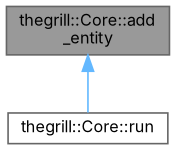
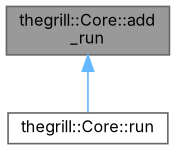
node "thegrill::Core::add _entity": label "thegrill::Core::add _entity" -> "thegrill::Core::add _run"
